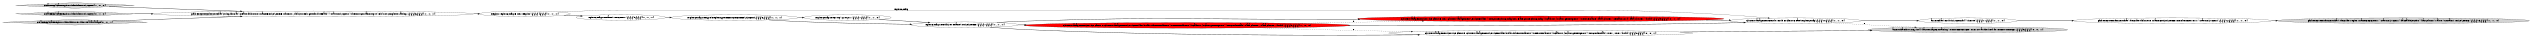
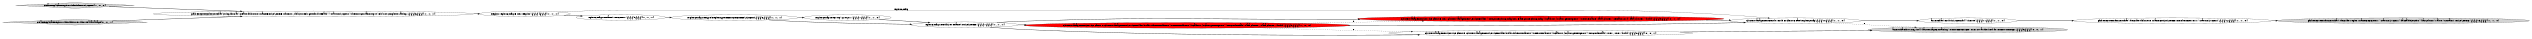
node "createReplicateRegionWithDiskstoreSuccess['0', '1', '0']": removed
